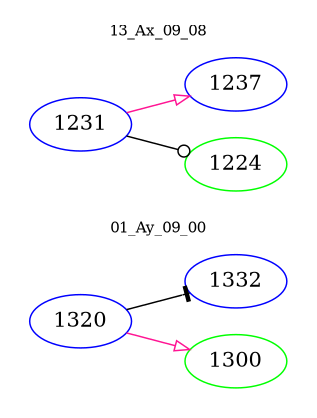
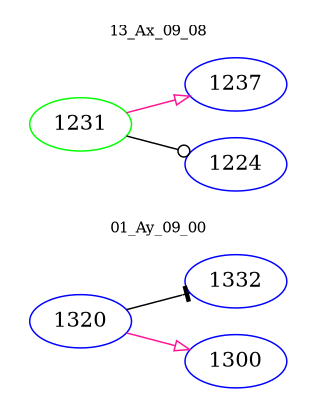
node "1231": color blue -> green
node "1224": color green -> blue
node "1300": color green -> blue
